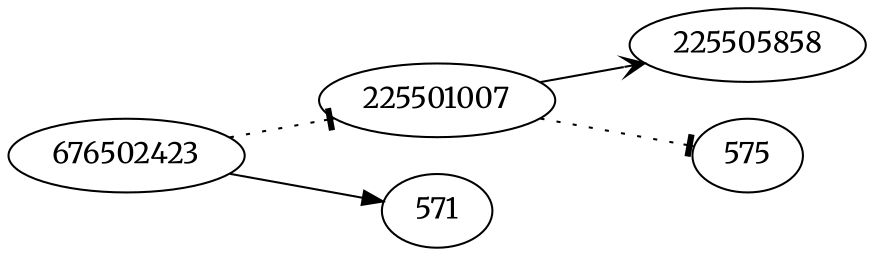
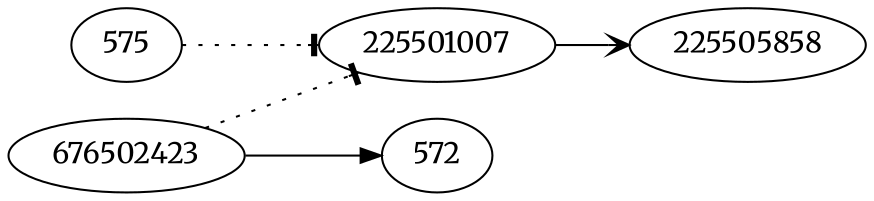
edge "225501007" -> "575": reversed
node "571": label "571" -> "572"
